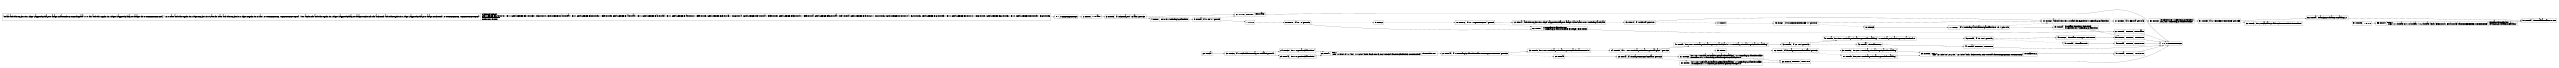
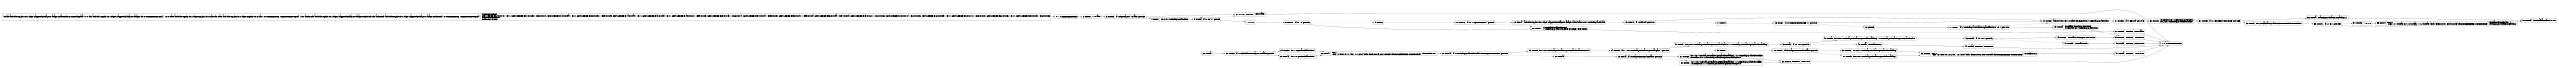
node "53: 0x00d1": added
